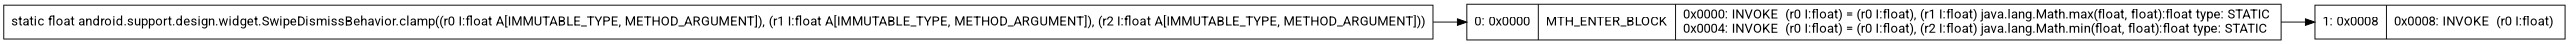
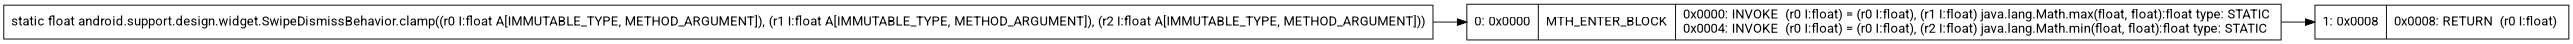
node "1: 0x0008": text "0x0008: INVOKE  (r0 I:float)" -> "0x0008: RETURN  (r0 I:float)"
